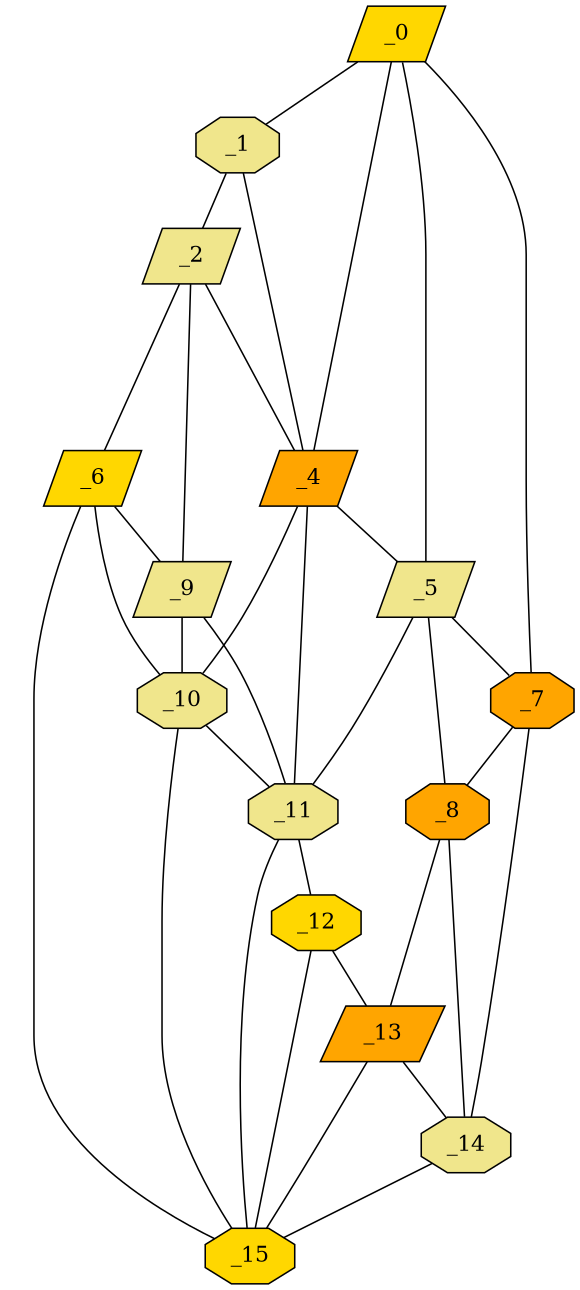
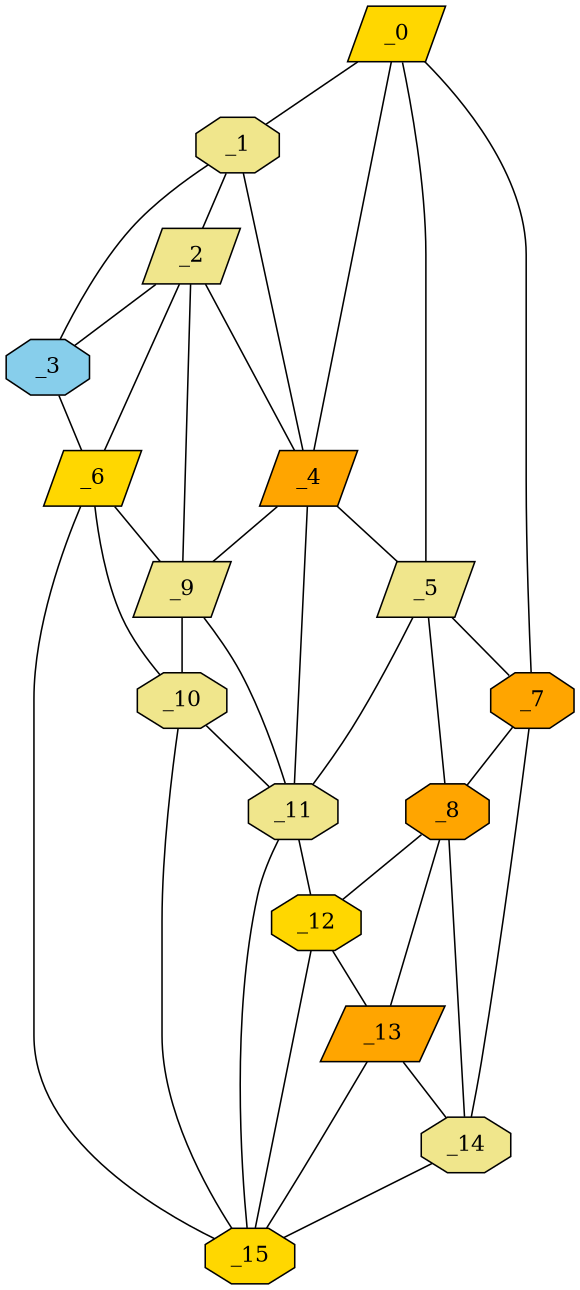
node "_3": added
edge "_4" -- "_10": now "_4" -- "_9"
edge "_8" -- "_12": added
